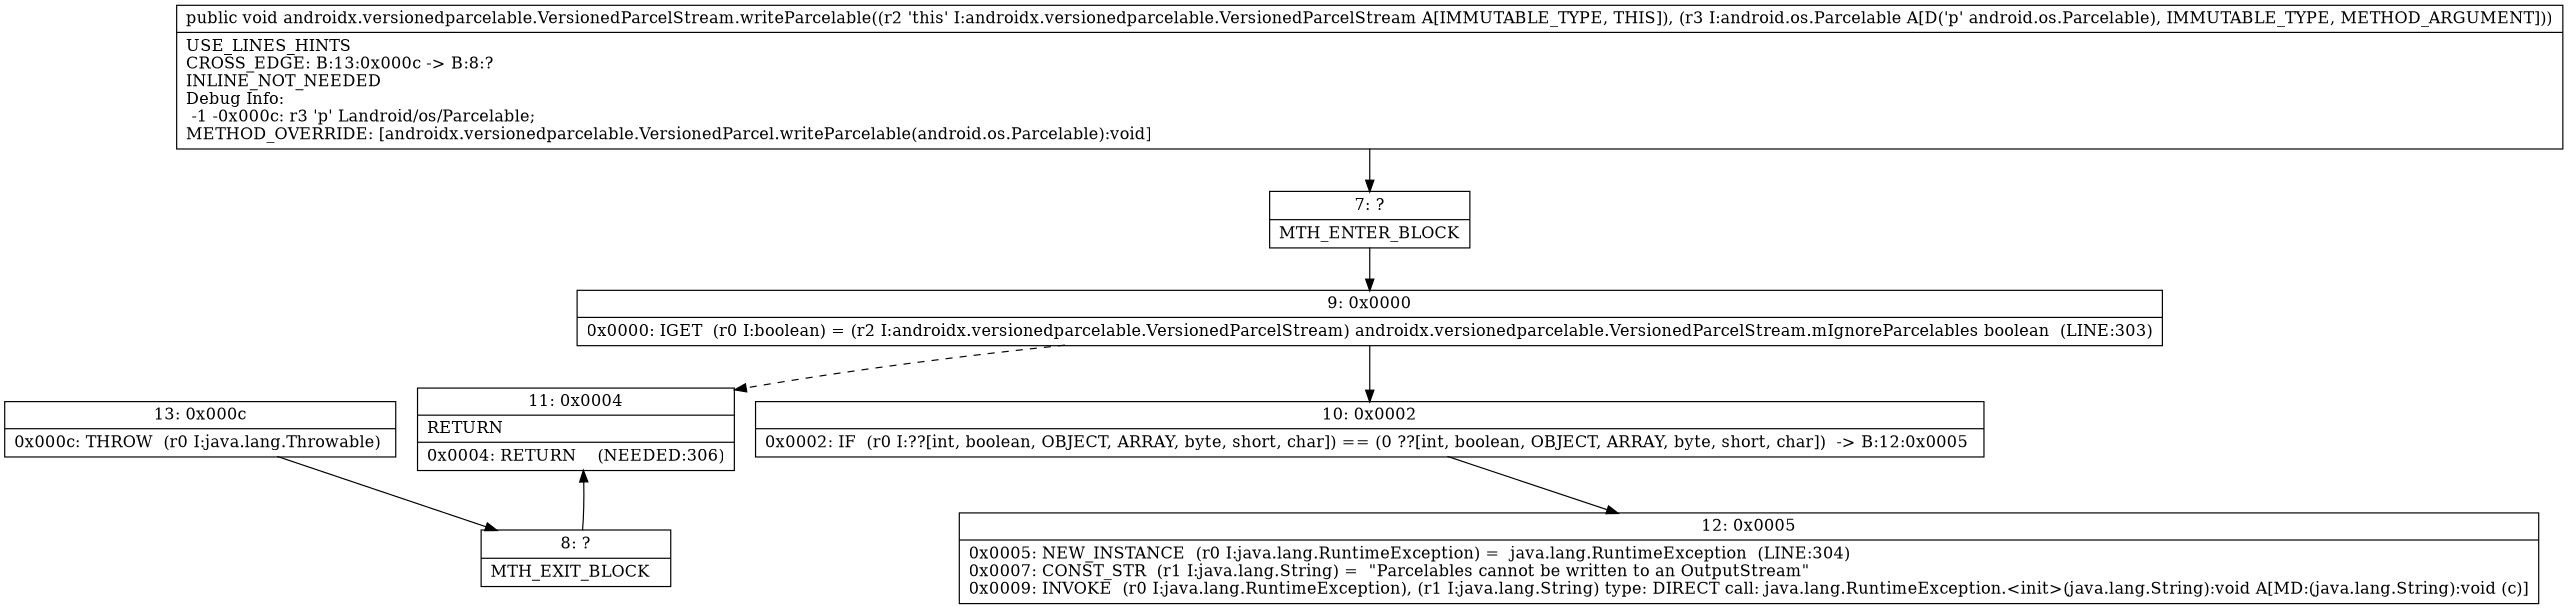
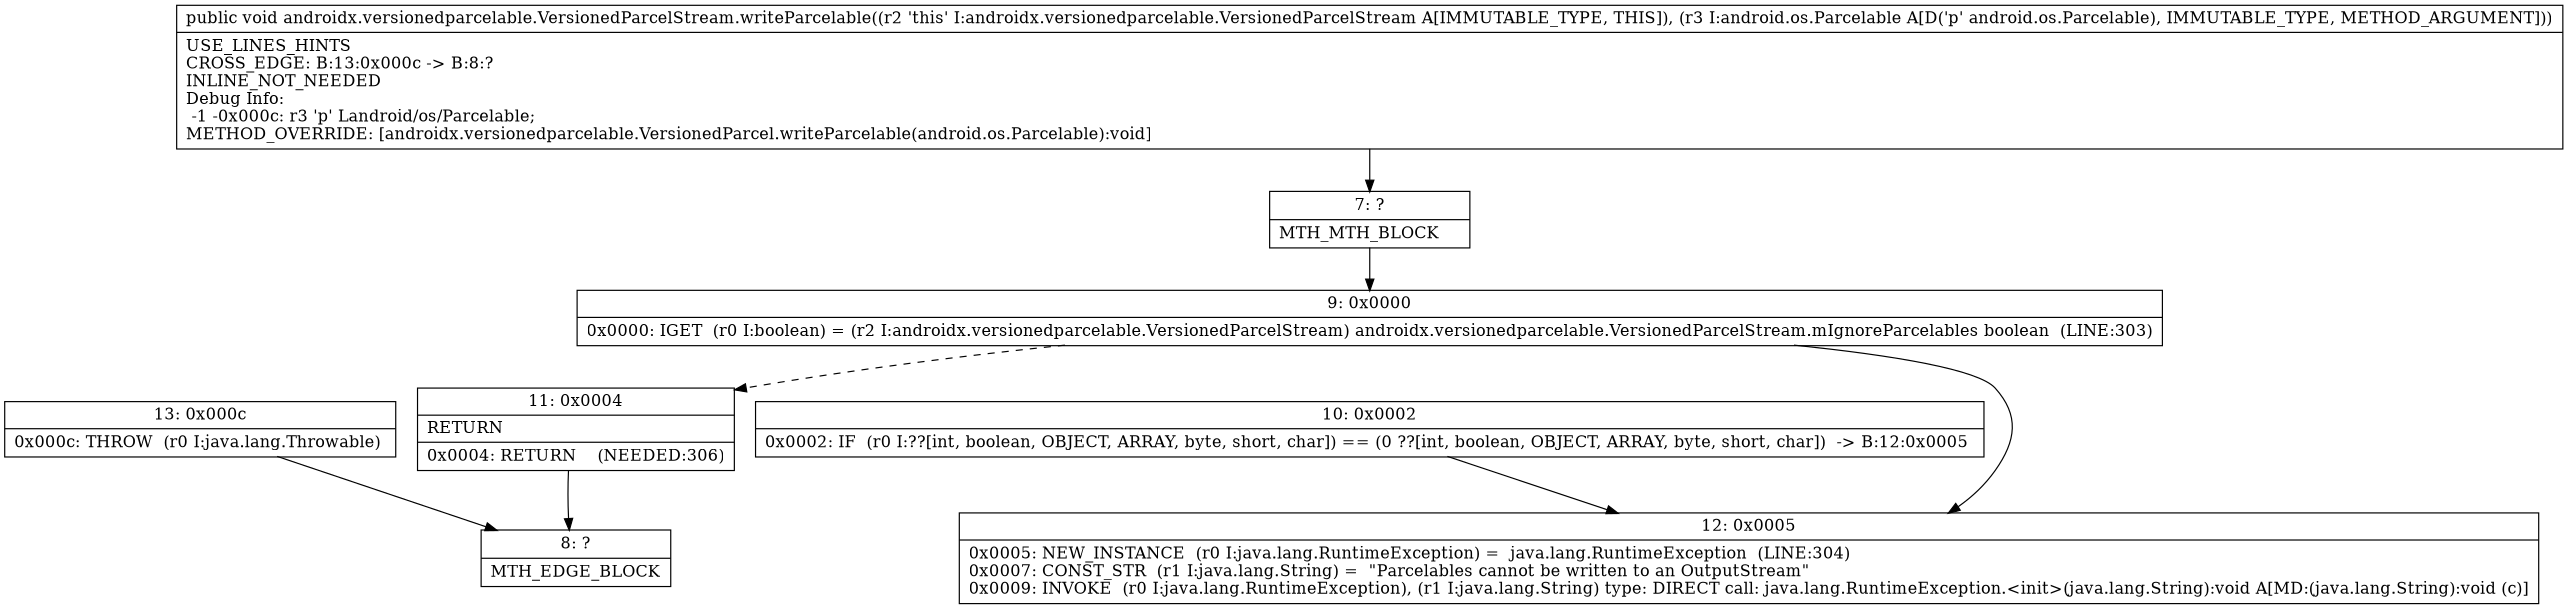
node "7: ?": text "MTH_ENTER_BLOCK" -> "MTH_MTH_BLOCK"
edge "9: 0x0000" -> "10: 0x0002": now "9: 0x0000" -> "12: 0x0005"
edge "8: ?" -> "11: 0x0004": reversed
node "8: ?": text "MTH_EXIT_BLOCK" -> "MTH_EDGE_BLOCK"
